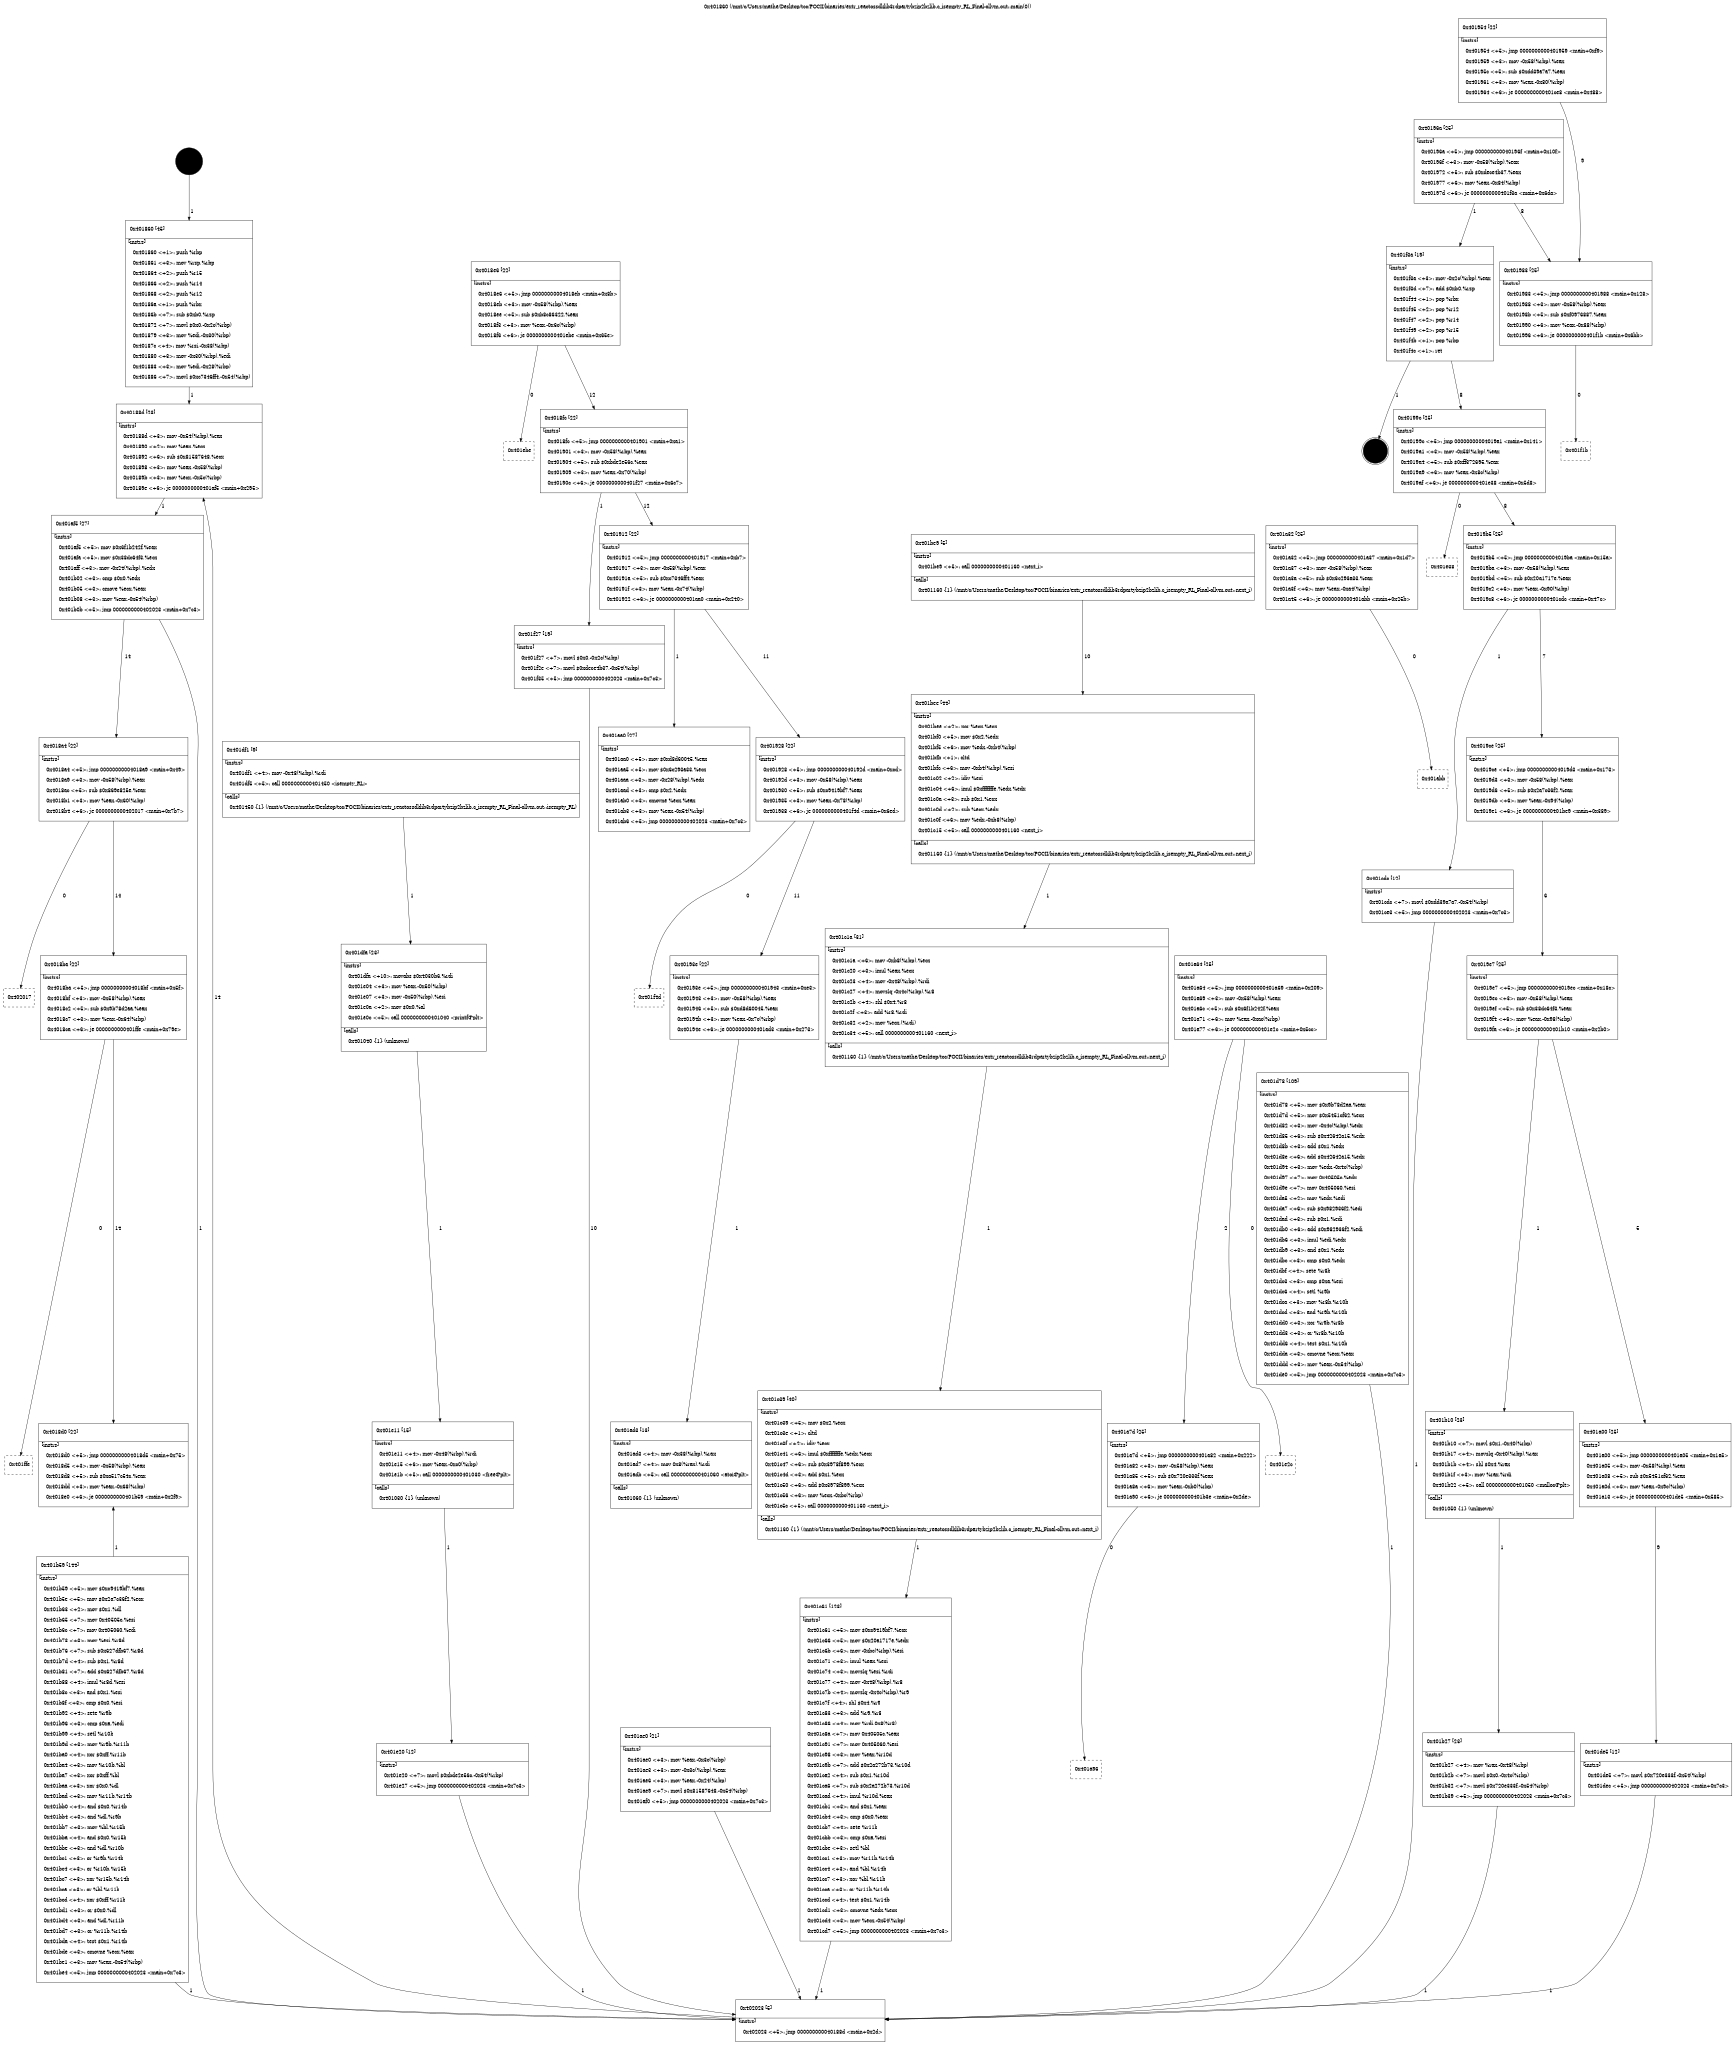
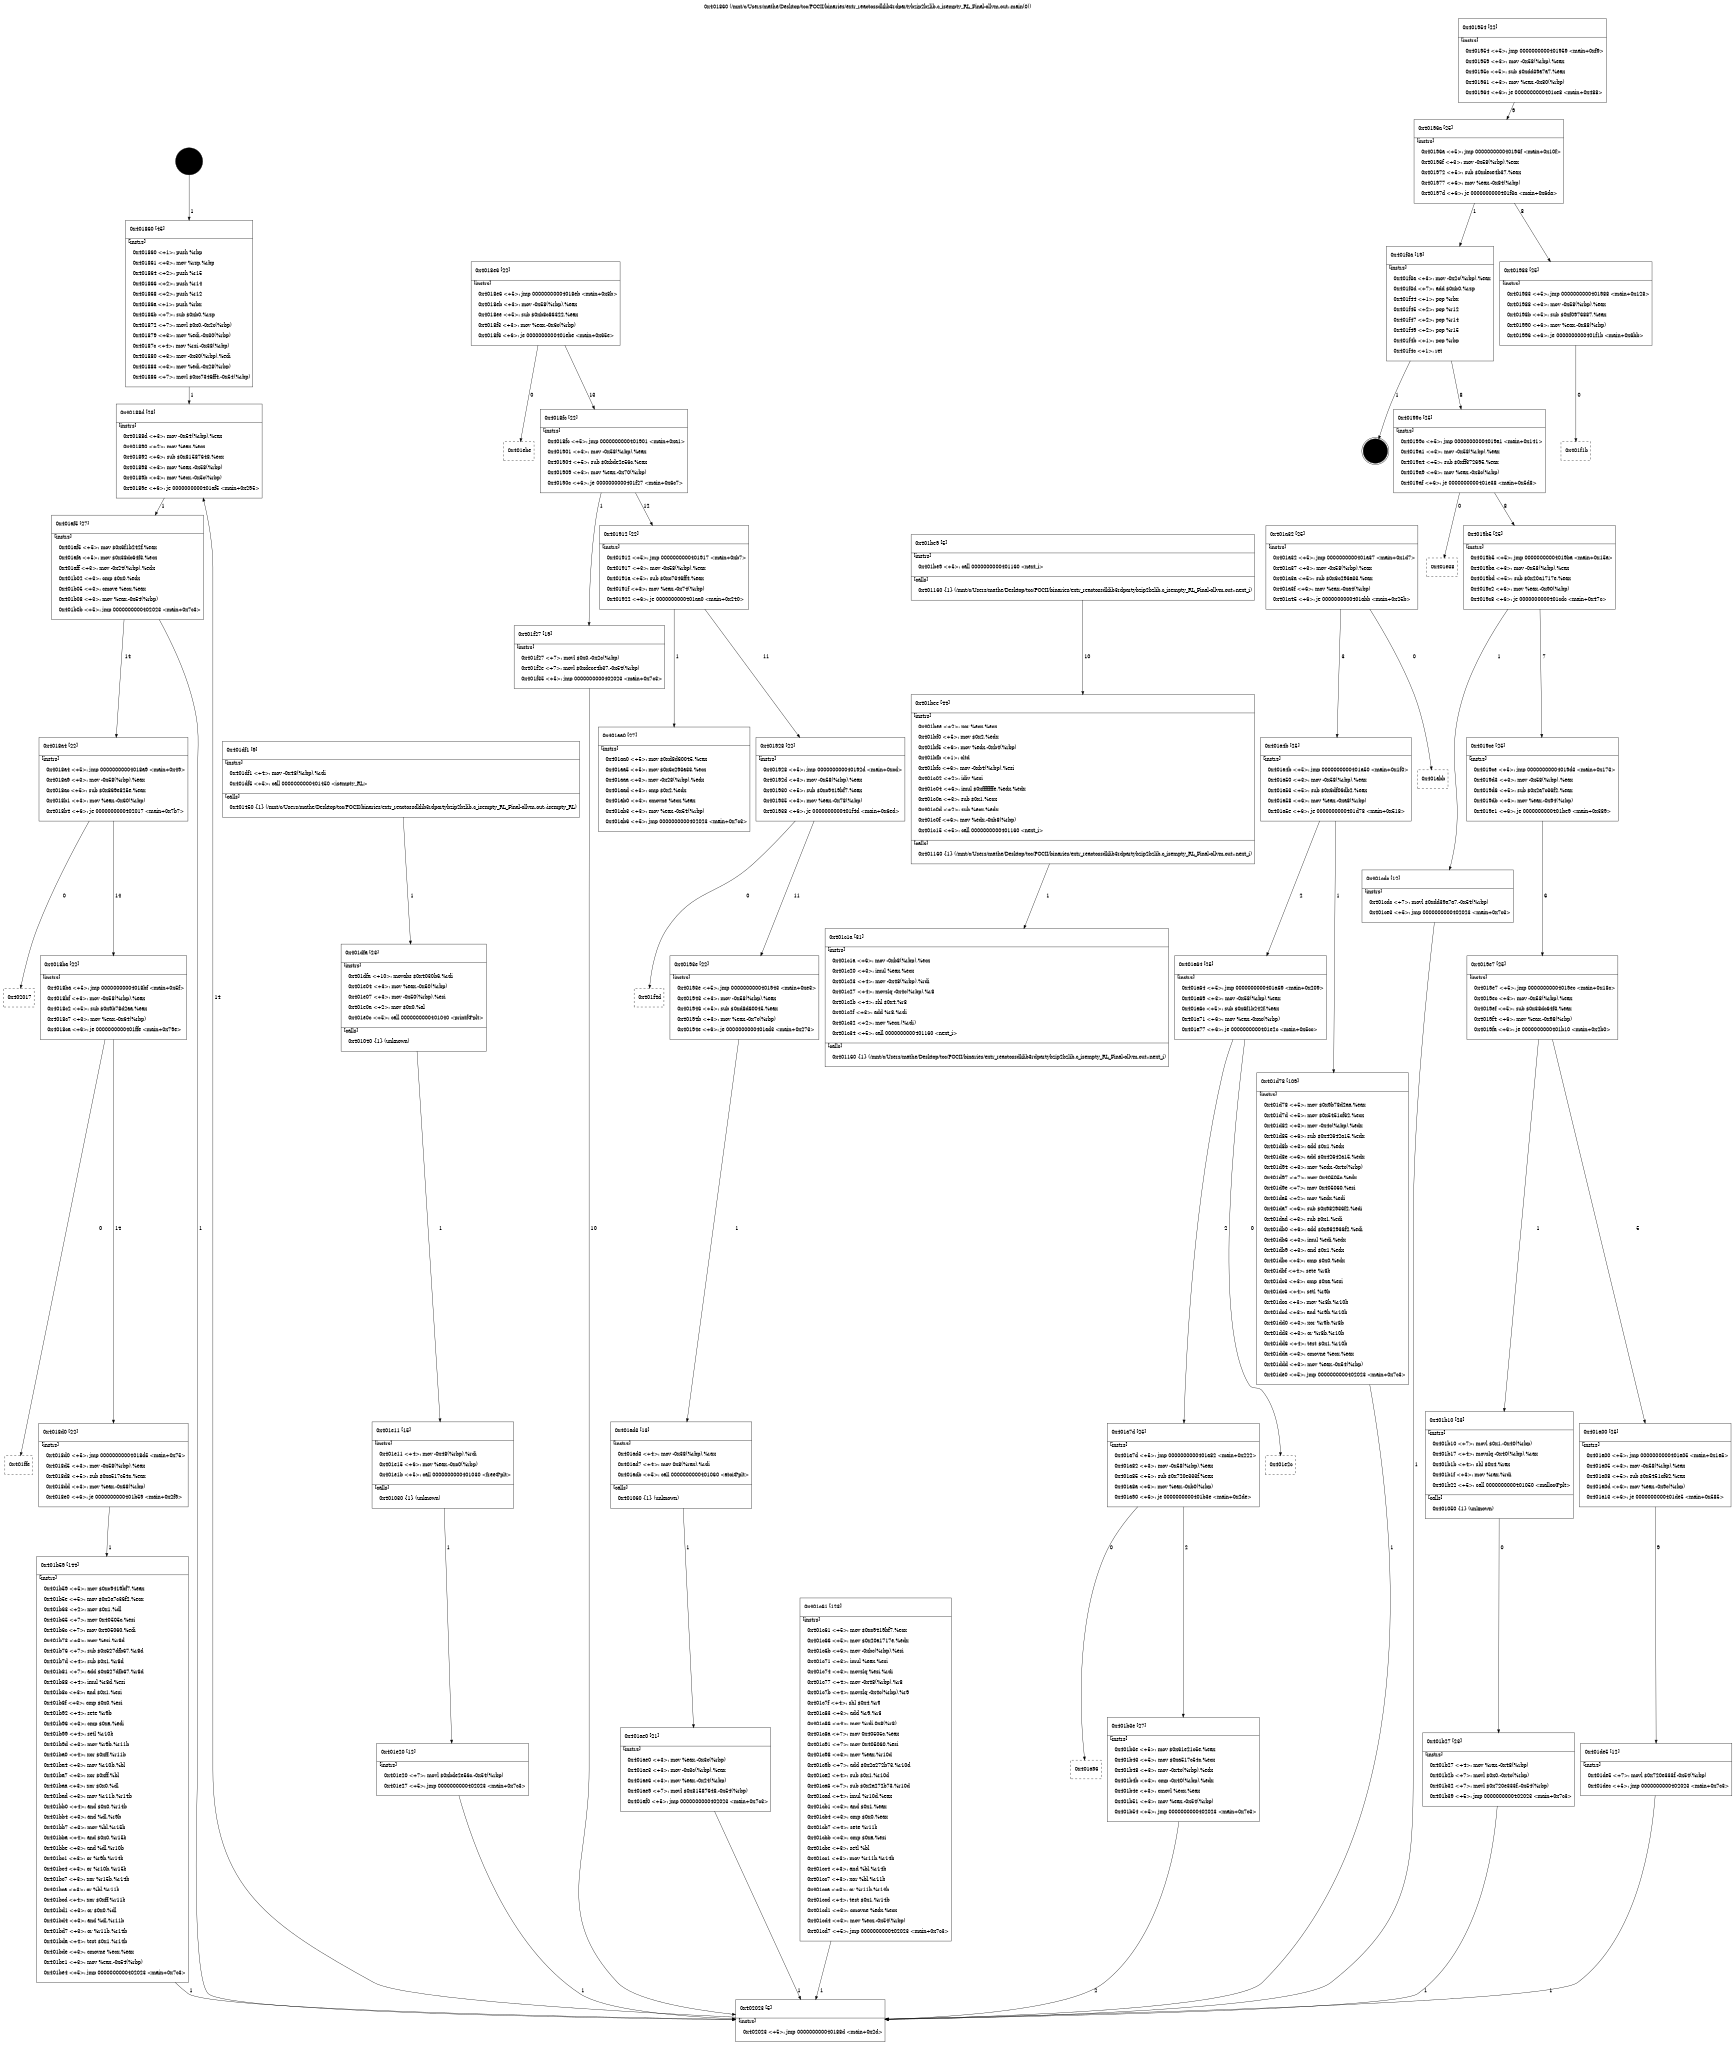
edge "0x401954 [22]" -> "0x401983 [25]": now "0x401954 [22]" -> "0x40196a [25]"
edge "0x4018e6 [22]" -> "0x4018fc [22]": label " 12" -> " 13"
node "0x401a4b [25]": added
node "0x401c39 [40]": removed
edge "0x401b59 [144]" -> "0x4018d0 [22]": reversed
edge "0x401b10 [23]" -> "0x401b27 [23]": label " 1" -> " 0"
edge "0x401ad3 [13]" -> "0x401ae0 [21]": added, label "1"
node "0x401b3e [27]": added
